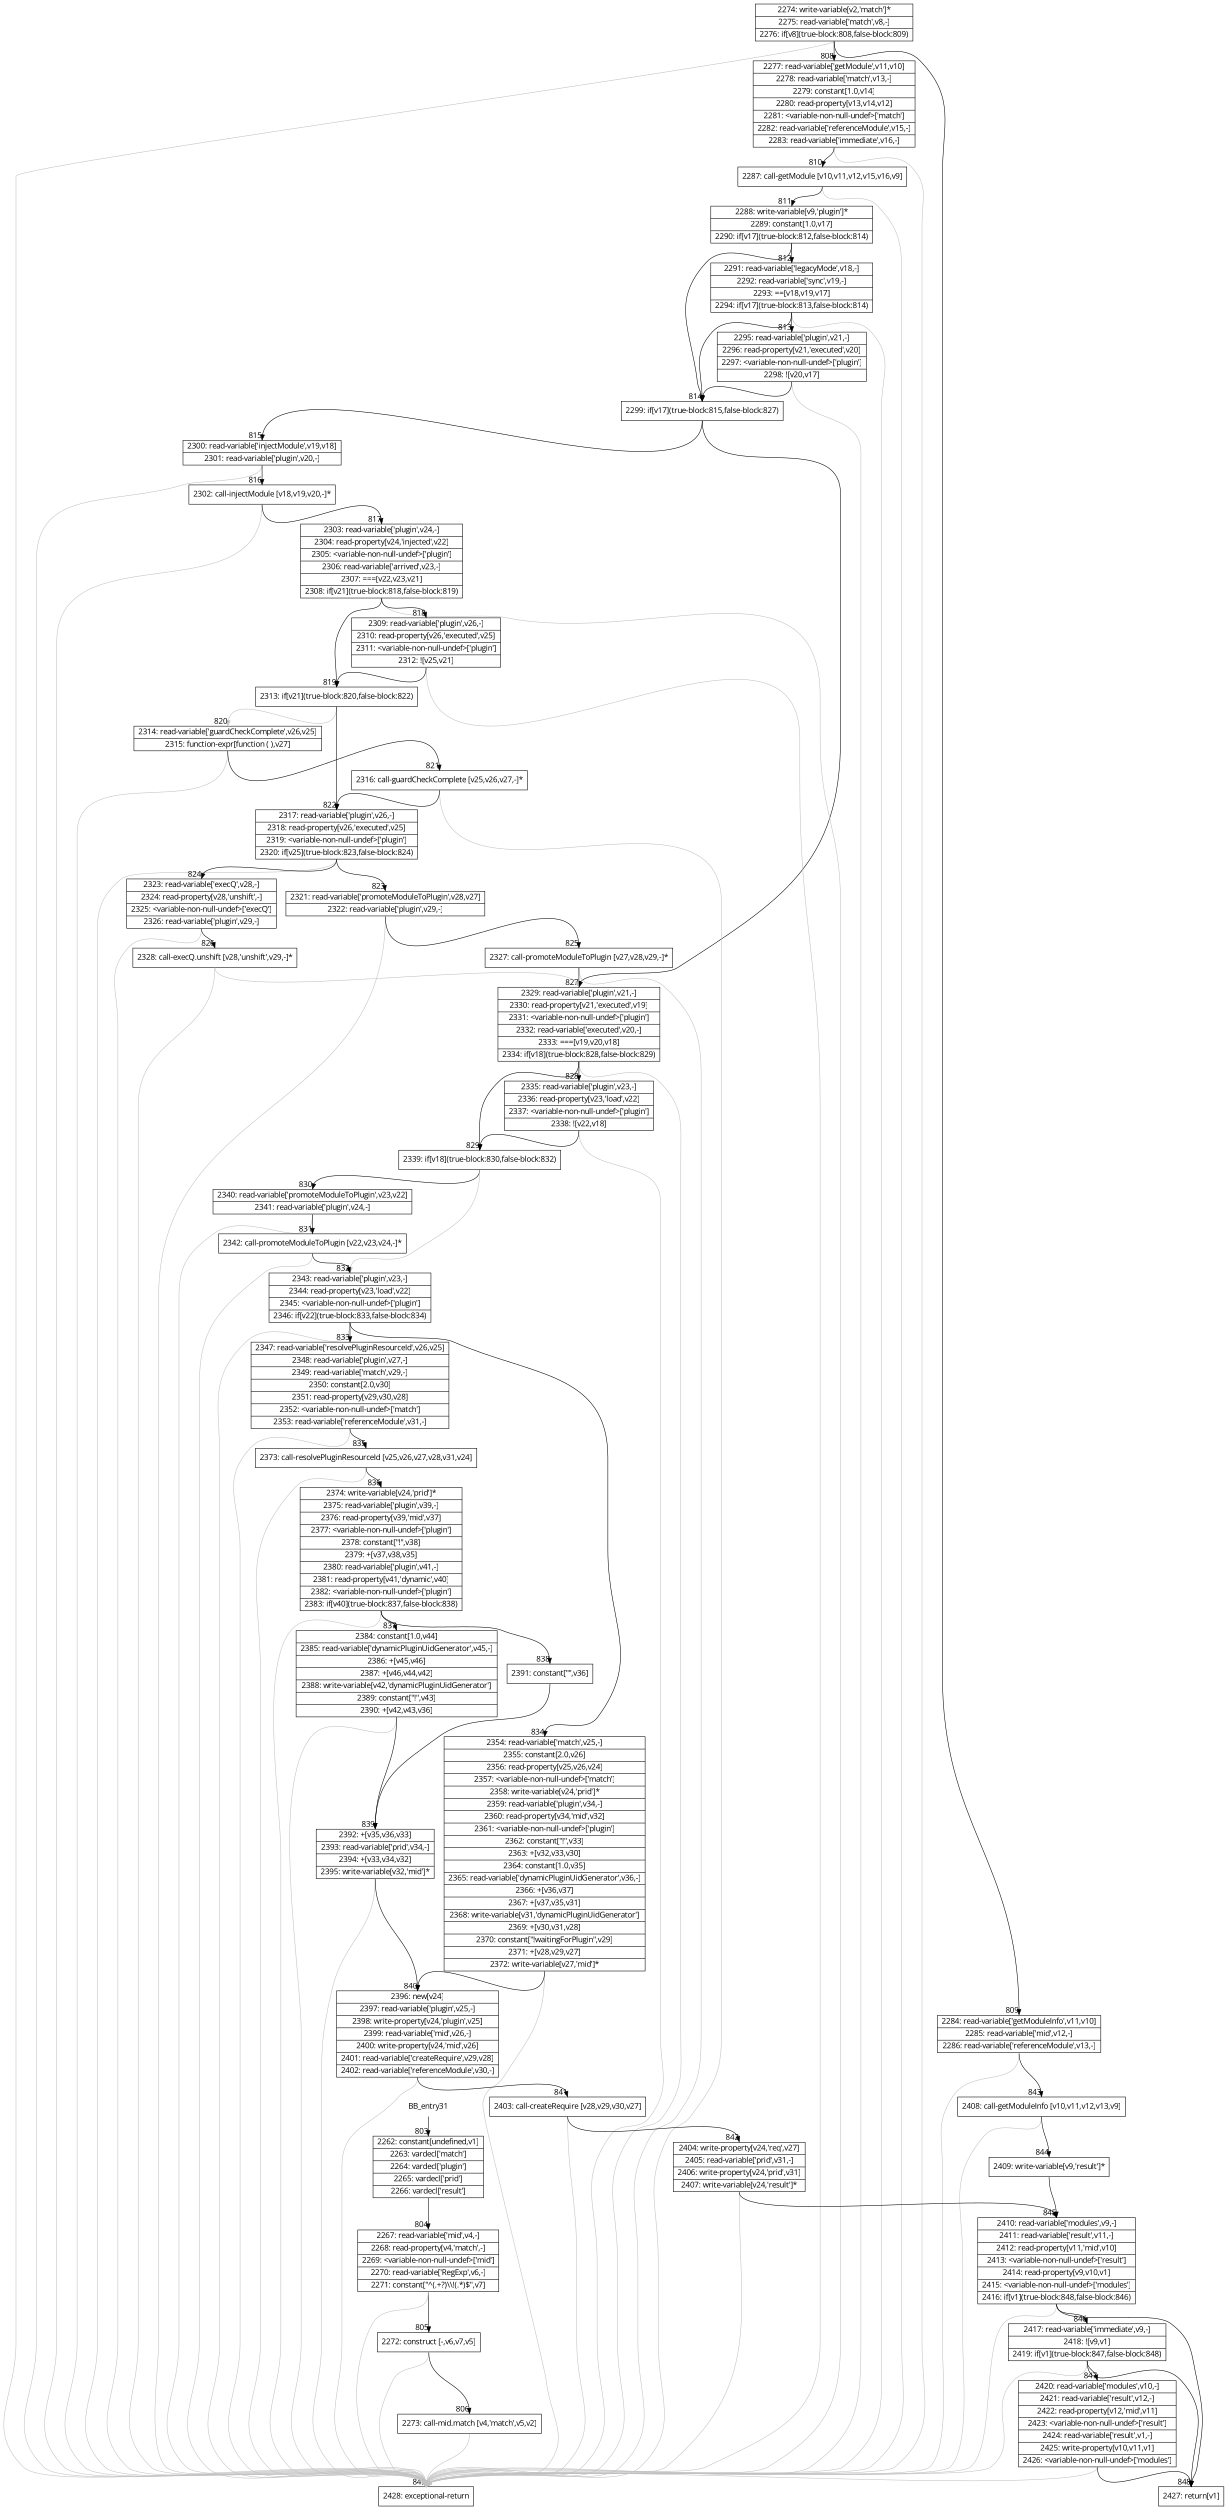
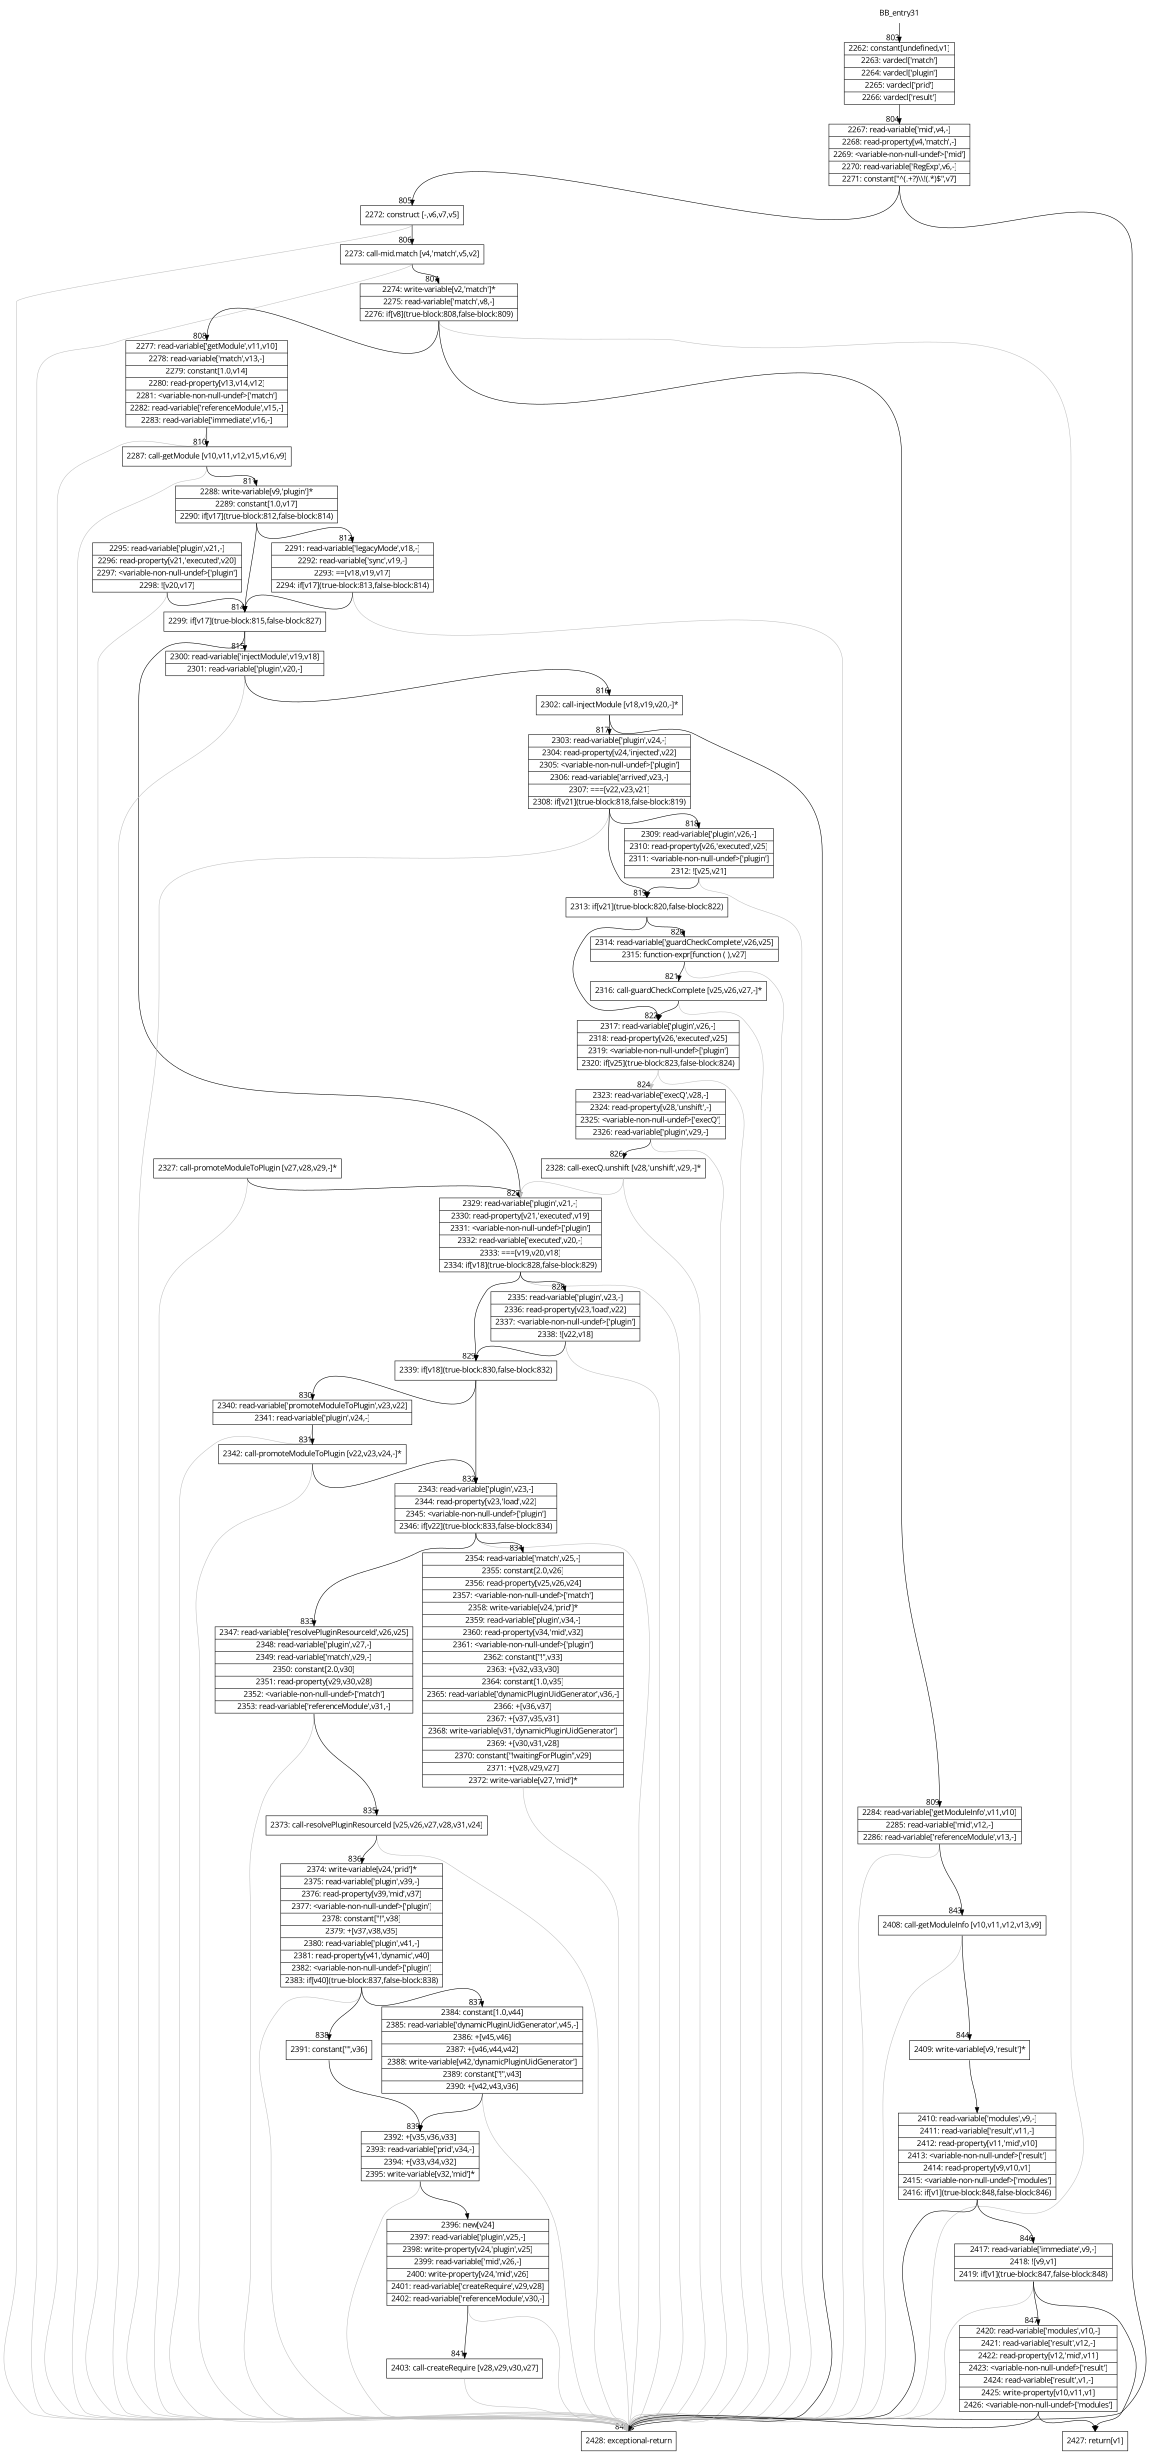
edge "2273: call-mid.match [v4,'match',v5,v2]" -> "2274: write-variable[v2,'match']*": added
edge "2291: read-variable['legacyMode',v18,-]" -> "2295: read-variable['plugin',v21,-]": removed
edge "2313: if[v21](true-block:820,false-block:822)" -> "2314: read-variable['guardCheckComplete',v26,v25]": color gray -> black
edge "2317: read-variable['plugin',v26,-]" -> "2323: read-variable['execQ',v28,-]": color black -> gray
node "2321: read-variable['promoteModuleToPlugin',v28,v27]": removed
edge "2339: if[v18](true-block:830,false-block:832)" -> "2343: read-variable['plugin',v23,-]": color gray -> black
edge "2302: call-injectModule [v18,v19,v20,-]*" -> "2428: exceptional-return": color gray -> black
edge "2354: read-variable['match',v25,-]" -> "2396: new[v24]": removed
node "2404: write-property[v24,'req',v27]": removed
edge "2410: read-variable['modules',v9,-]" -> "2427: return[v1]": removed
edge "2267: read-variable['mid',v4,-]" -> "2428: exceptional-return": color gray -> black
edge "2410: read-variable['modules',v9,-]" -> "2428: exceptional-return": color gray -> black
edge "2420: read-variable['modules',v10,-]" -> "2428: exceptional-return": color gray -> black
